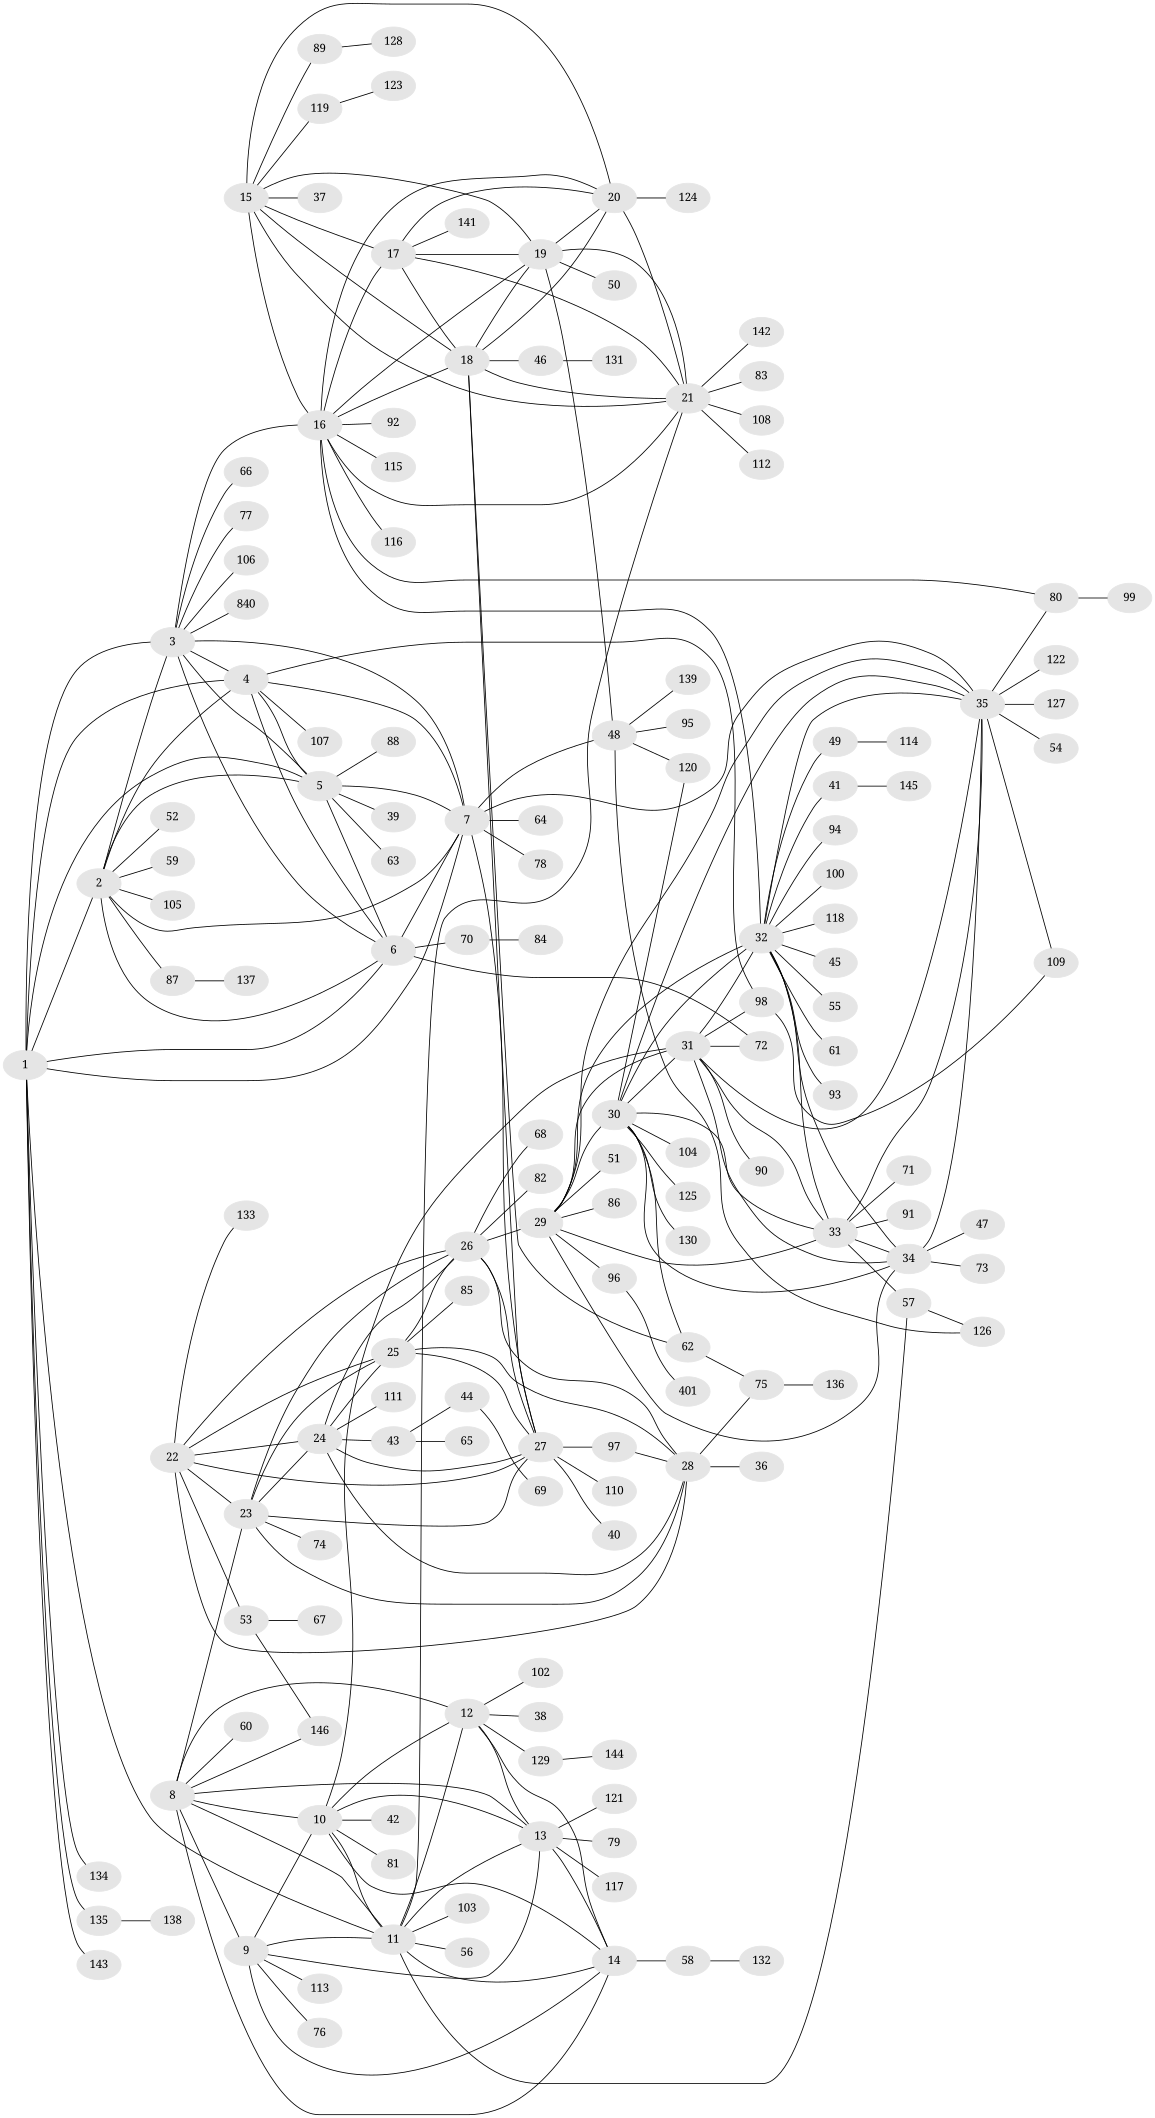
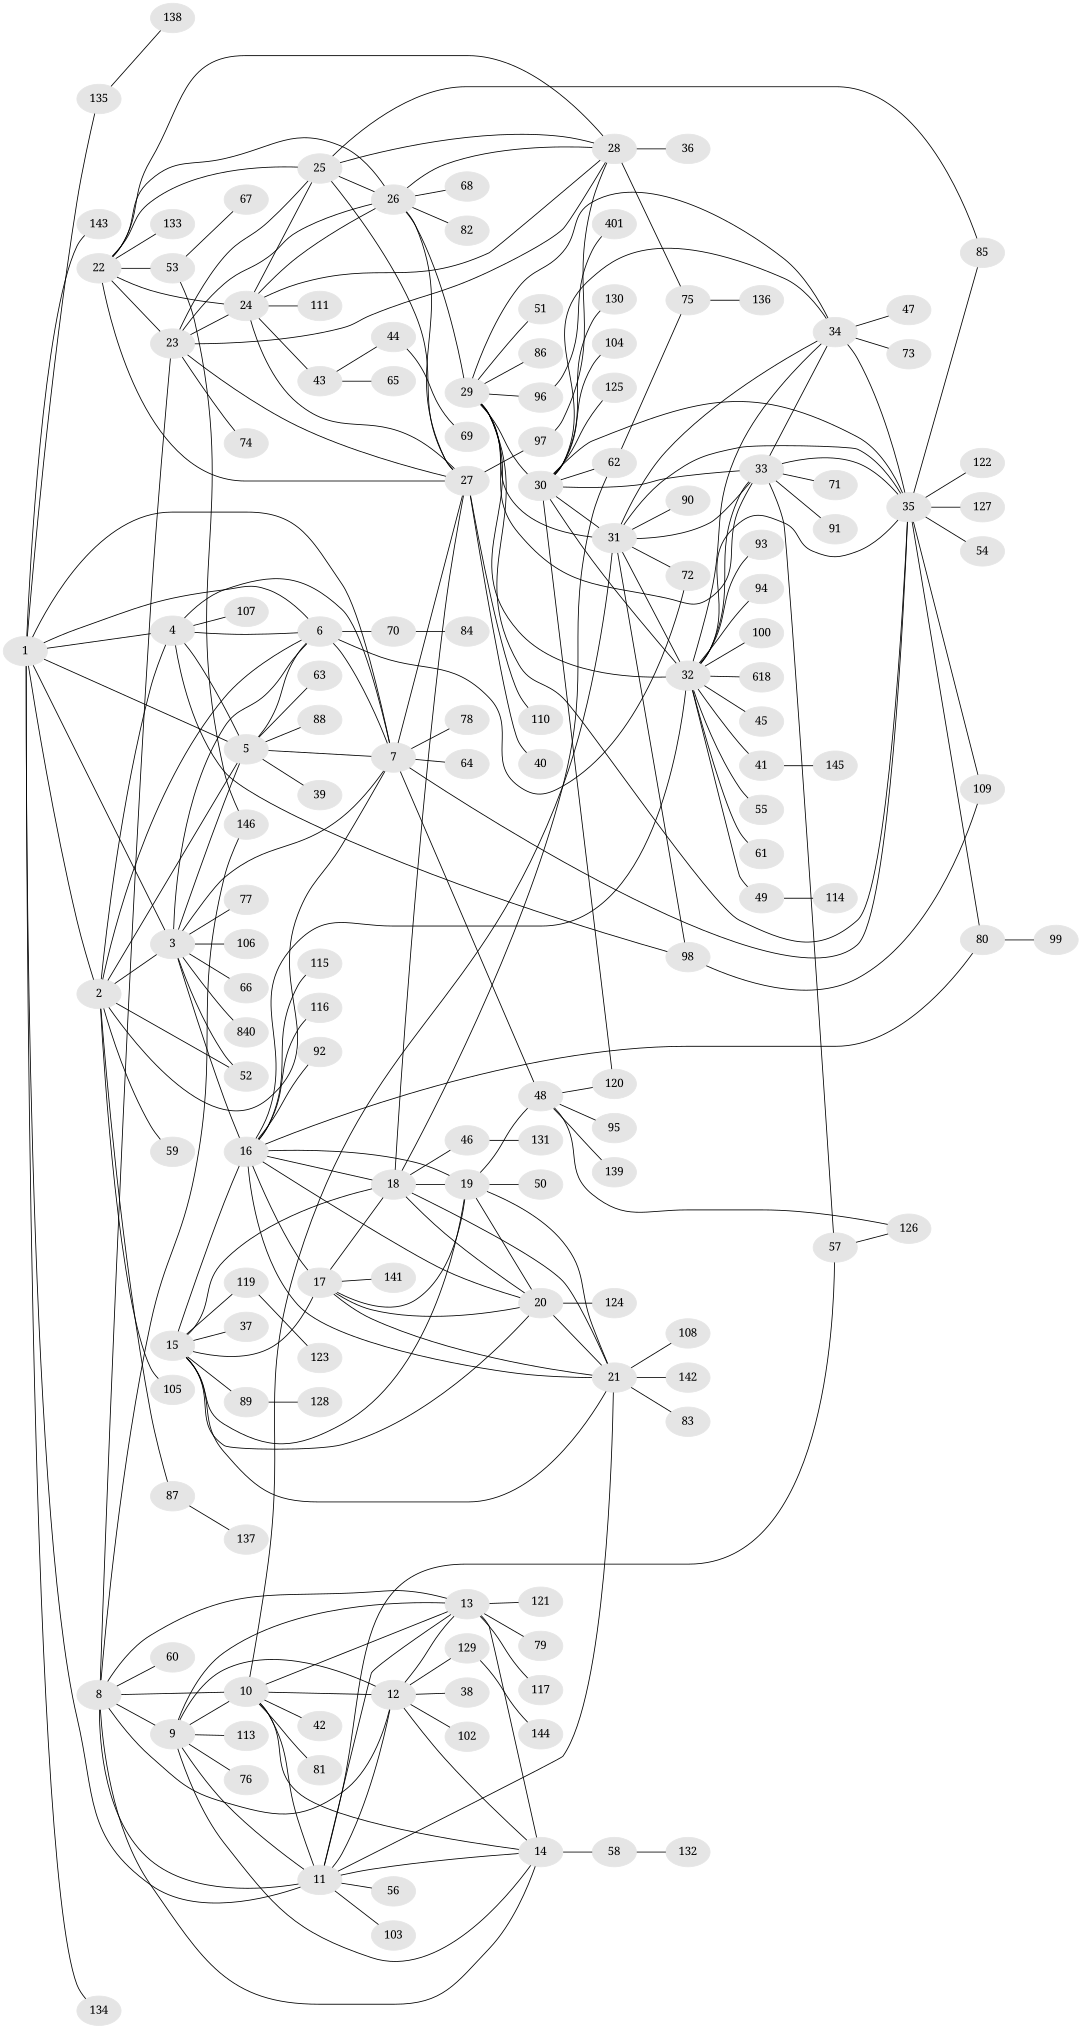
edge "85" -- "35": added
node "112": removed
edge "3" -- "4": now "3" -- "52"
node "118": label "118" -> "618"
edge "12" -- "9": added
